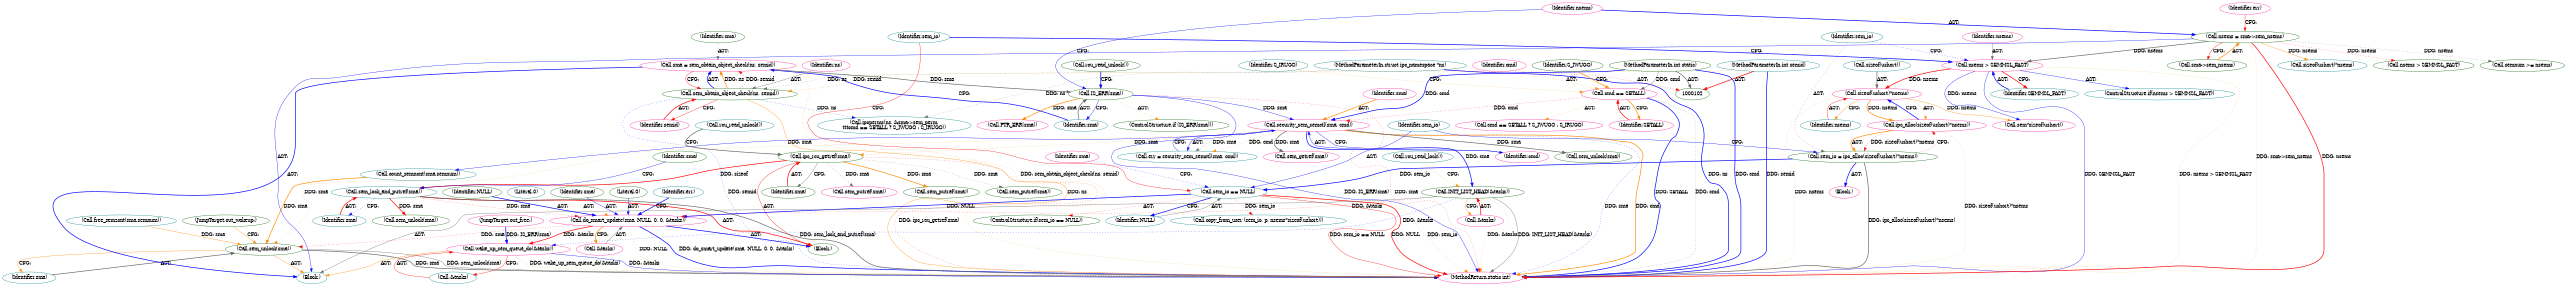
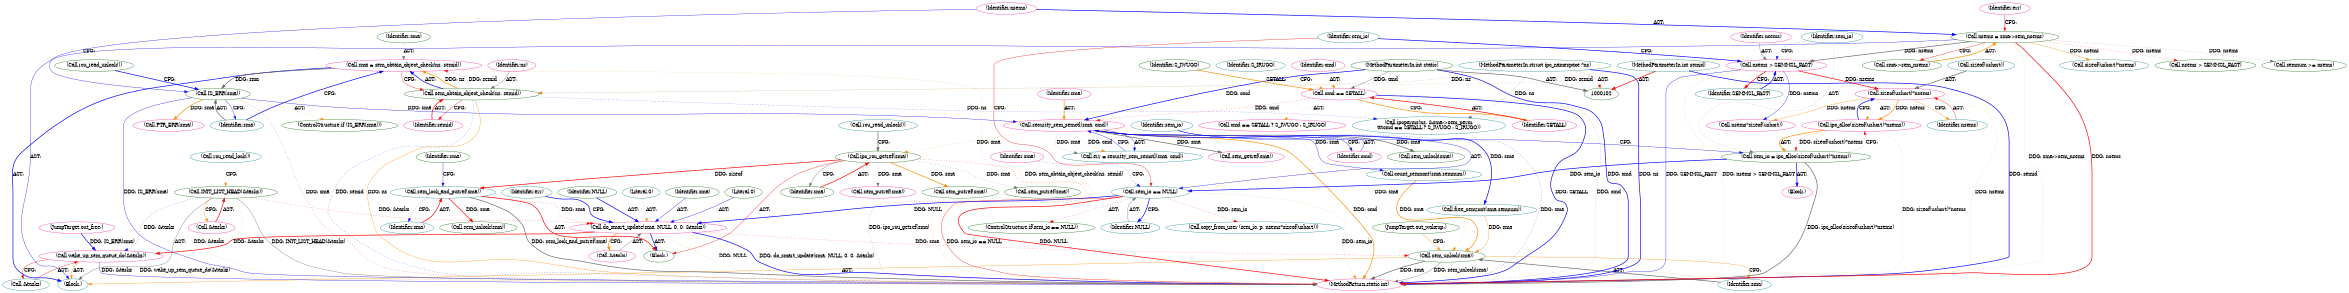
edge "(Identifier,S_IWUGO)" -> "(Call,cmd == SETALL)": label "CFG: " -> "SETALL: "
node "(ControlStructure,if(nsems > SEMMSL_FAST))": removed
node "(Call,sem*sizeof(ushort))": label "(Call,sem*sizeof(ushort))" -> "(Call,nsems*sizeof(ushort))"
edge "(Call,security_sem_semctl(sma, cmd))" -> "(Call,INIT_LIST_HEAD(&tasks))": now "(Call,security_sem_semctl(sma, cmd))" -> "(Call,free_semzcnt(sma,semnum))"
